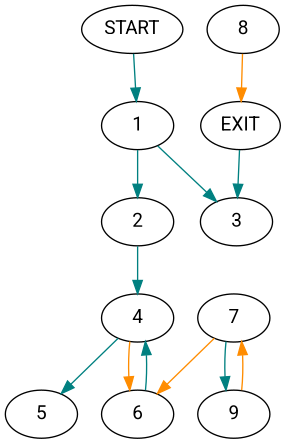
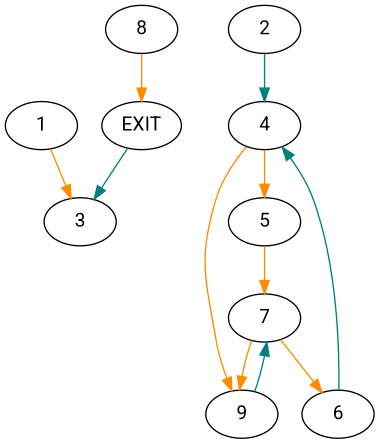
node "START": removed
edge "1" -> "2": removed
edge "1" -> "3": color teal -> darkorange
edge "5" -> "7": added
edge "4" -> "6": now "4" -> "9"
edge "7" -> "9": color teal -> darkorange
edge "4" -> "5": color teal -> darkorange
edge "9" -> "7": color darkorange -> teal
